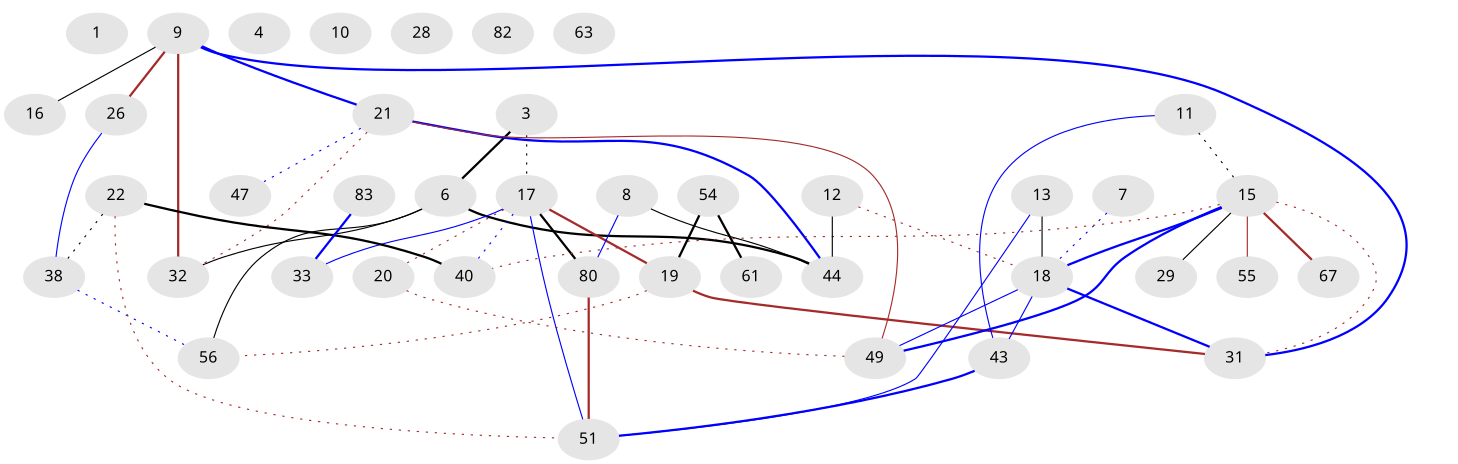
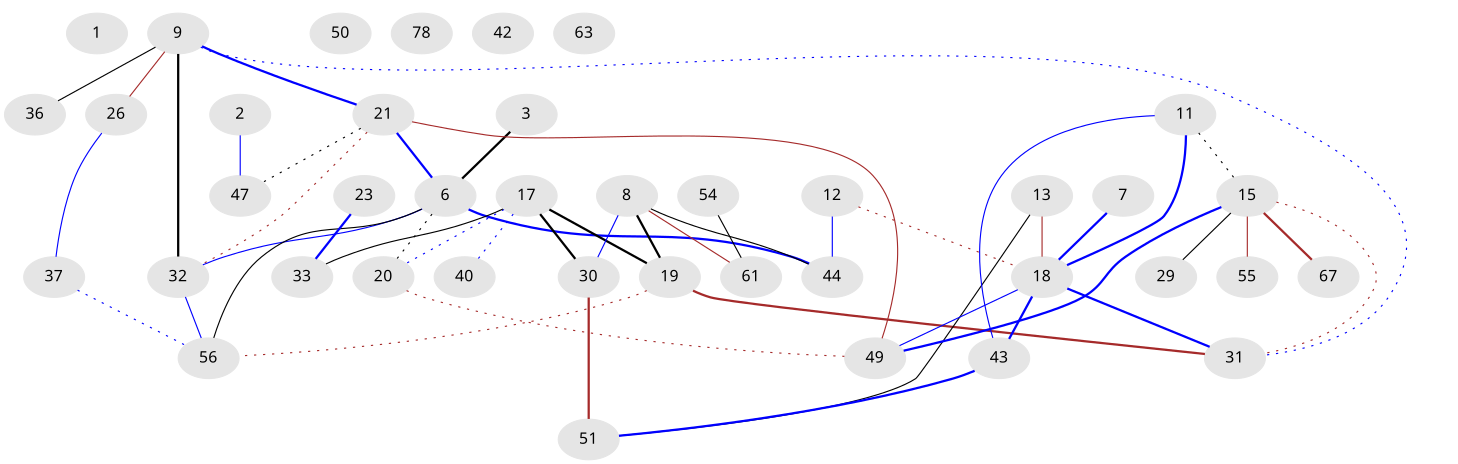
node "4": removed
node "10": label "10" -> "50"
node "28": label "28" -> "78"
node "82": label "82" -> "42"
edge "9" -- "31": style bold -> dotted
edge "9" -- "26": style bold -> solid
node "16": label "16" -> "36"
node "2": added
edge "21" -- "44": now "21" -- "6"
edge "9" -- "32": color brown -> black
edge "21" -- "47": color blue -> black
edge "3" -- "17": removed
node "22": removed
node "83": label "83" -> "23"
edge "17" -- "19": color brown -> black
edge "6" -- "20": added
edge "54" -- "61": style bold -> solid
edge "8" -- "61": added
edge "12" -- "44": color black -> blue
edge "17" -- "33": color blue -> black
edge "17" -- "20": color brown -> blue
edge "6" -- "44": color black -> blue
edge "54" -- "19": now "8" -- "19"
edge "15" -- "40": removed
edge "7" -- "18": style dotted -> bold
edge "15" -- "18": now "11" -- "18"
edge "13" -- "18": color black -> brown
edge "6" -- "32": color black -> blue
node "38": label "38" -> "37"
node "80": label "80" -> "30"
edge "17" -- "51": removed
edge "18" -- "43": style solid -> bold
edge "32" -- "56": added
edge "13" -- "51": color blue -> black
